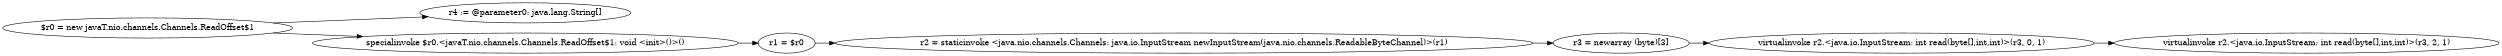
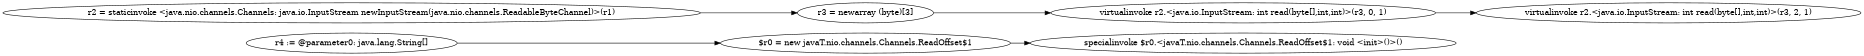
edge "$r0 = new javaT.nio.channels.Channels.ReadOffset$1" -> "r4 := @parameter0: java.lang.String[]": reversed
node "r1 = $r0": removed
